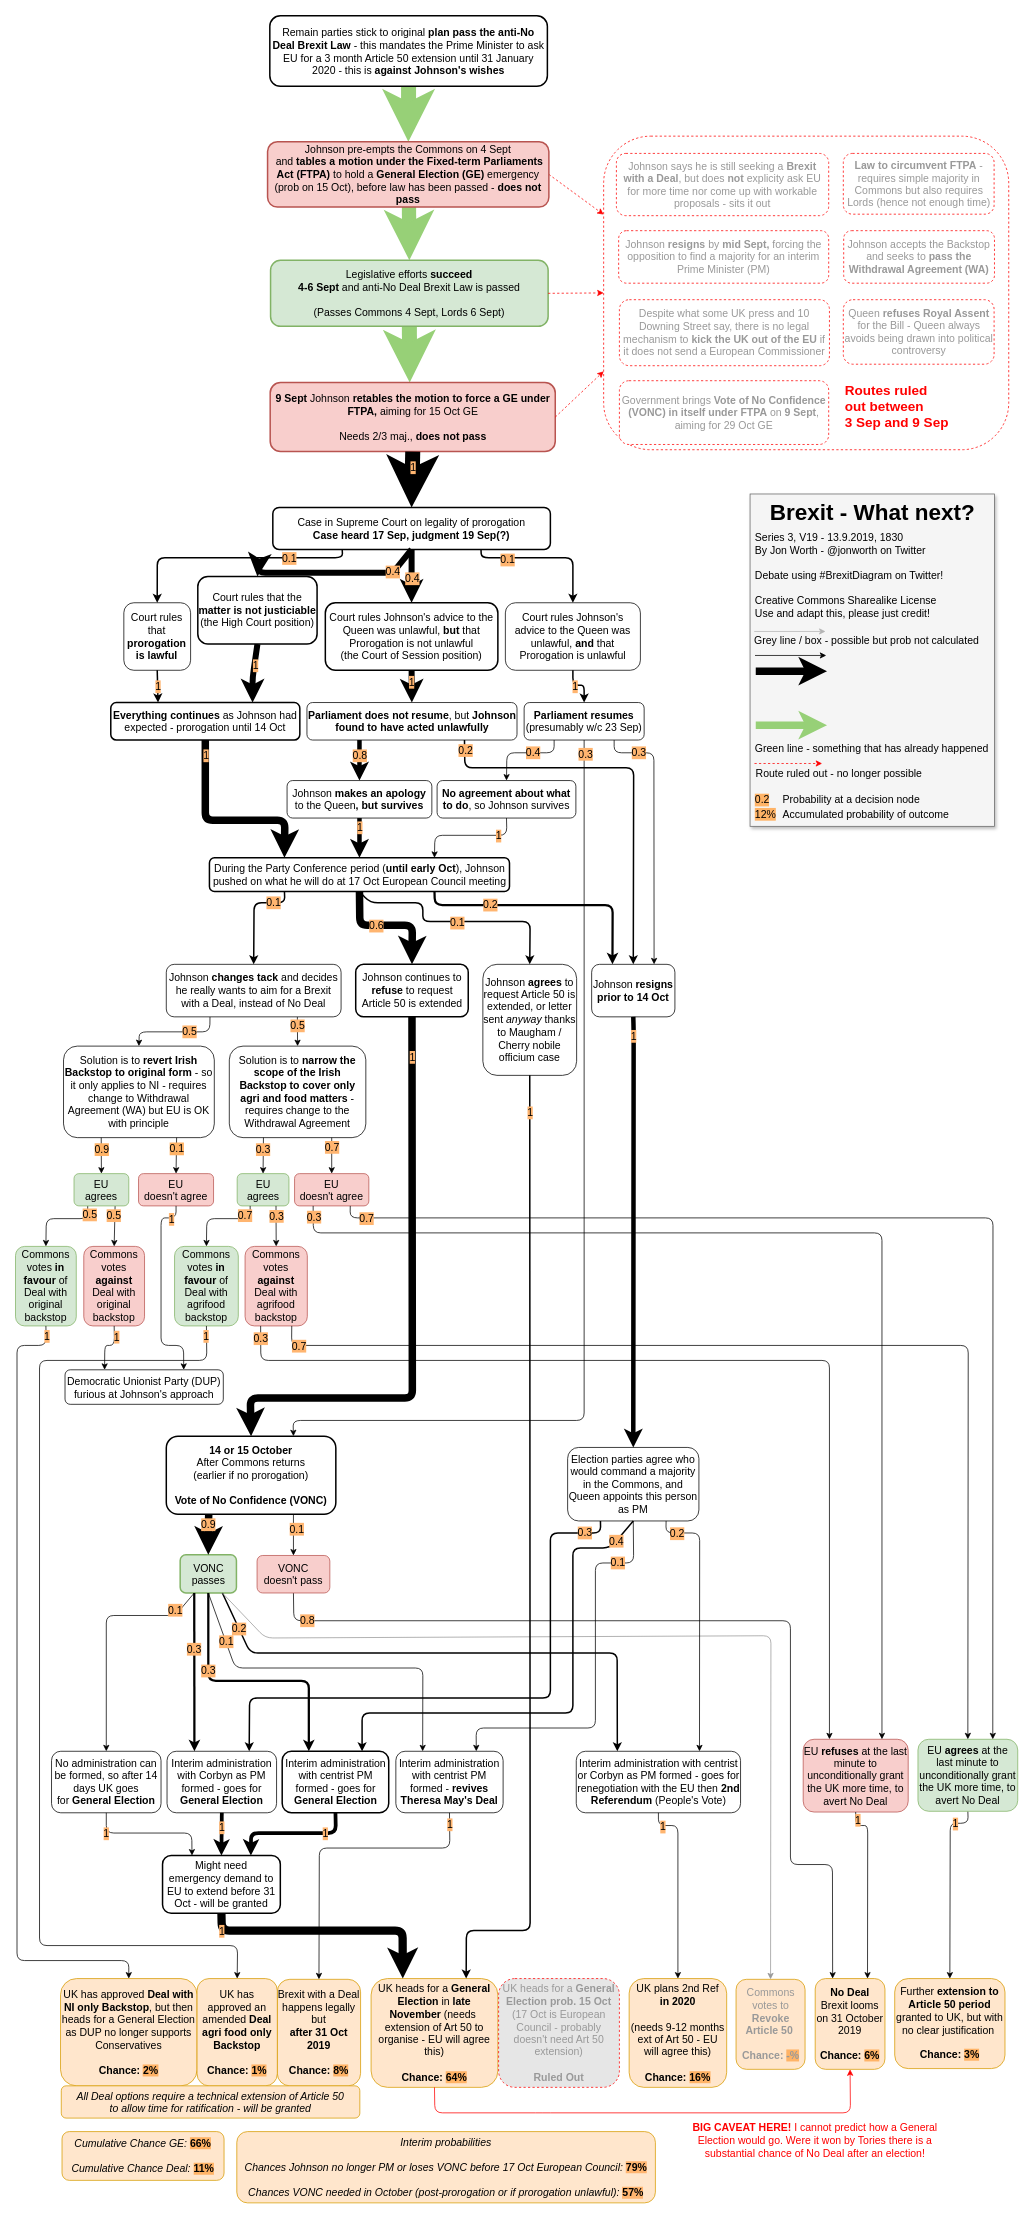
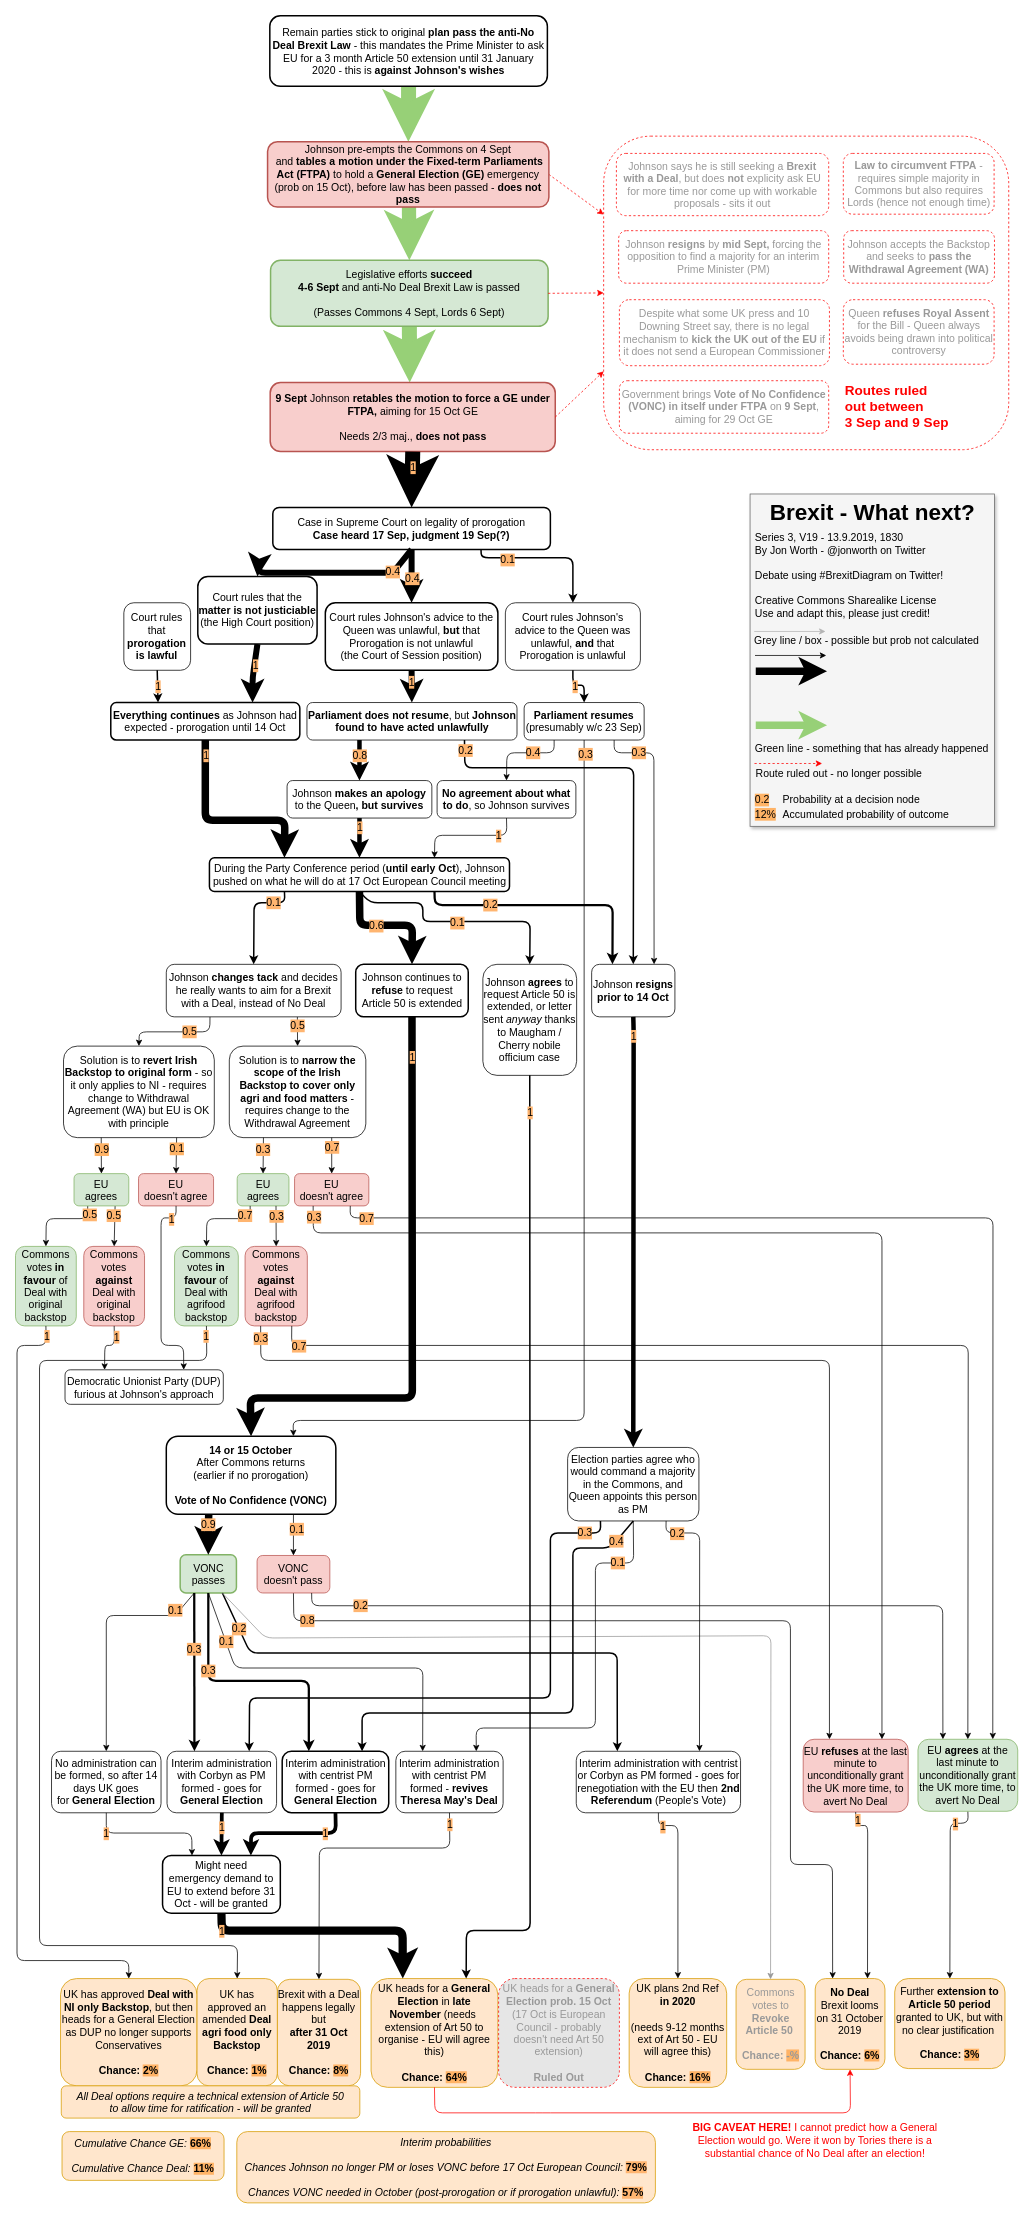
node "Government brings Vote of No Confidence (VONC) in itself under FTPA on 9 Sept, aiming for 29 Oct GE": size 209x64 -> 209x53
edge "Case in Supreme Court on legality of prorogationCase heard 17 Sep, judgment 19 Sep(?)" -> "Court rules that prorogation is lawful": removed, label "0.1"
edge "VONCdoesn't pass" -> "EU agrees at the last minute to unconditionally grant the UK more time, to avert No Deal": added, label "0.2"
